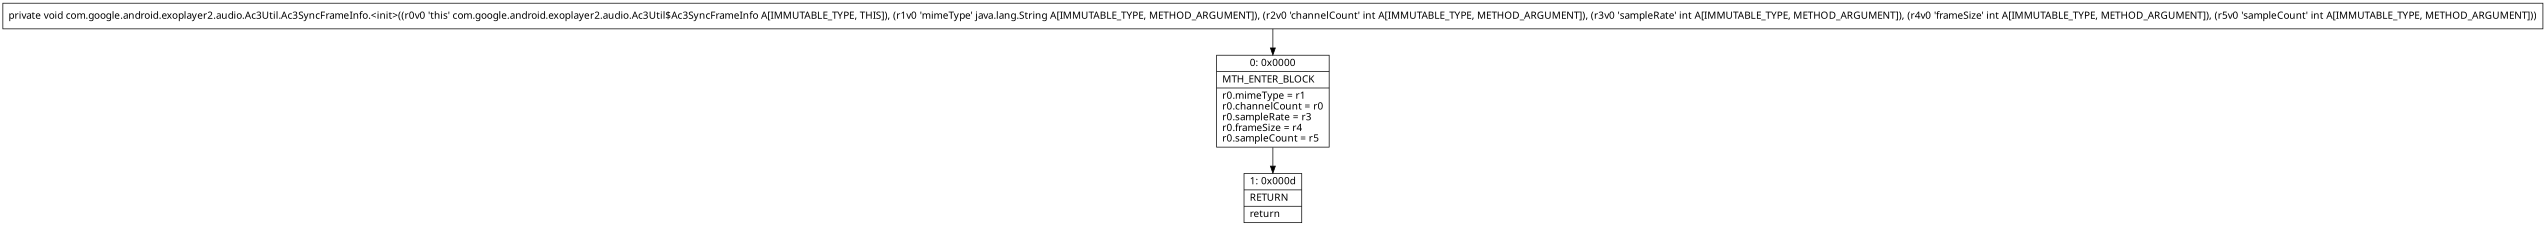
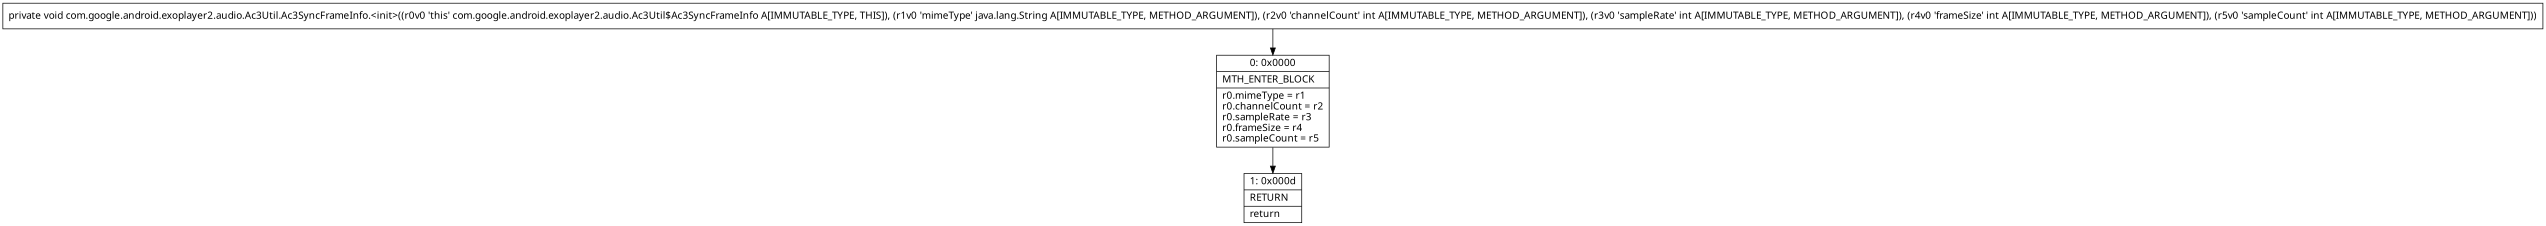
node "0: 0x0000": text "r0.channelCount = r0" -> "r0.channelCount = r2"
